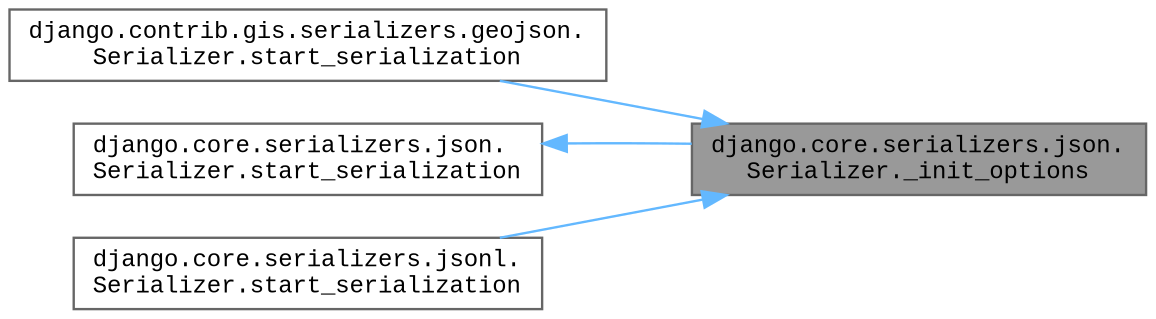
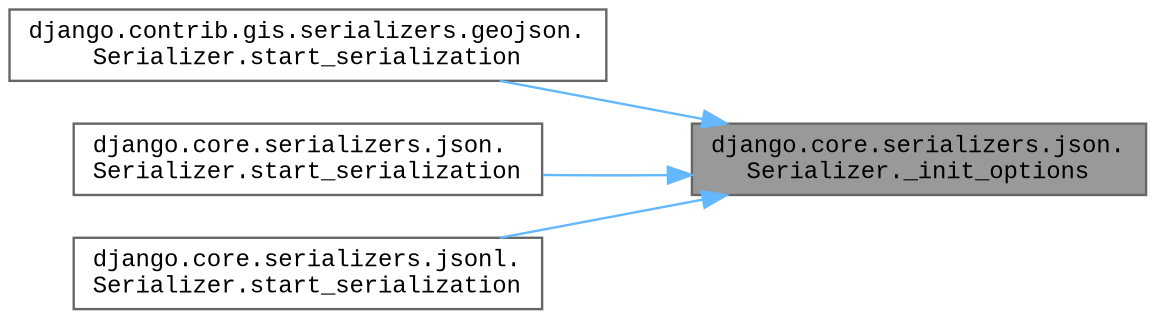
edge "django.core.serializers.json. Serializer._init_options" -> "django.core.serializers.json. Serializer.start_serialization": reversed
